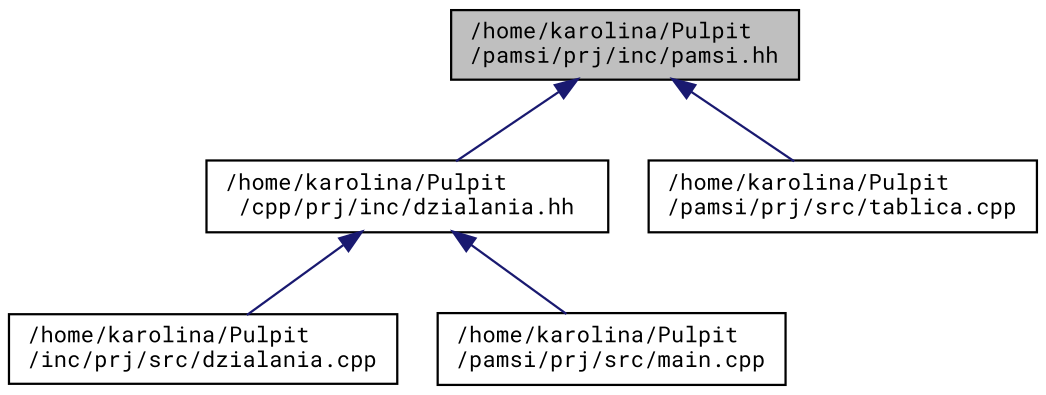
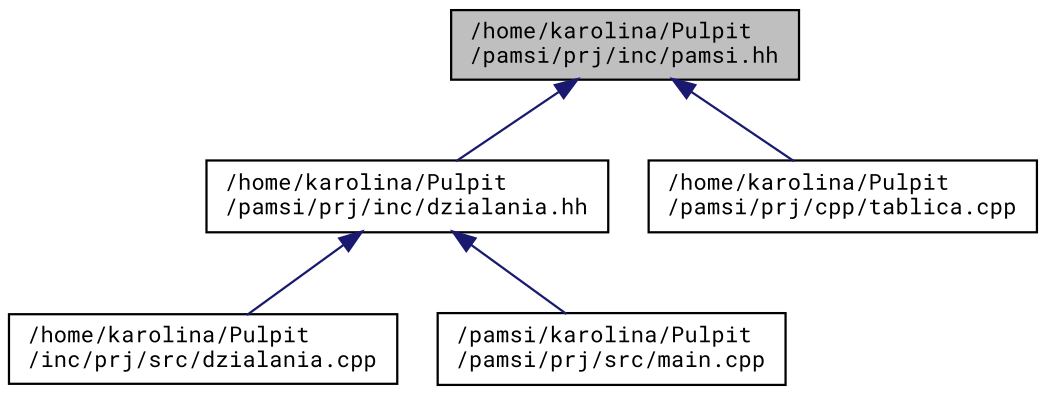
node "/home/karolina/Pulpit /cpp/prj/inc/dzialania.hh": label "/home/karolina/Pulpit /cpp/prj/inc/dzialania.hh" -> "/home/karolina/Pulpit /pamsi/prj/inc/dzialania.hh"
node "/home/karolina/Pulpit /pamsi/prj/src/tablica.cpp": label "/home/karolina/Pulpit /pamsi/prj/src/tablica.cpp" -> "/home/karolina/Pulpit /pamsi/prj/cpp/tablica.cpp"
node "/home/karolina/Pulpit /pamsi/prj/src/main.cpp": label "/home/karolina/Pulpit /pamsi/prj/src/main.cpp" -> "/pamsi/karolina/Pulpit /pamsi/prj/src/main.cpp"
